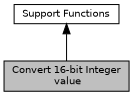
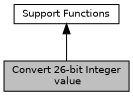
node "Convert 16-bit Integer value": label "Convert 16-bit Integer value" -> "Convert 26-bit Integer value"
